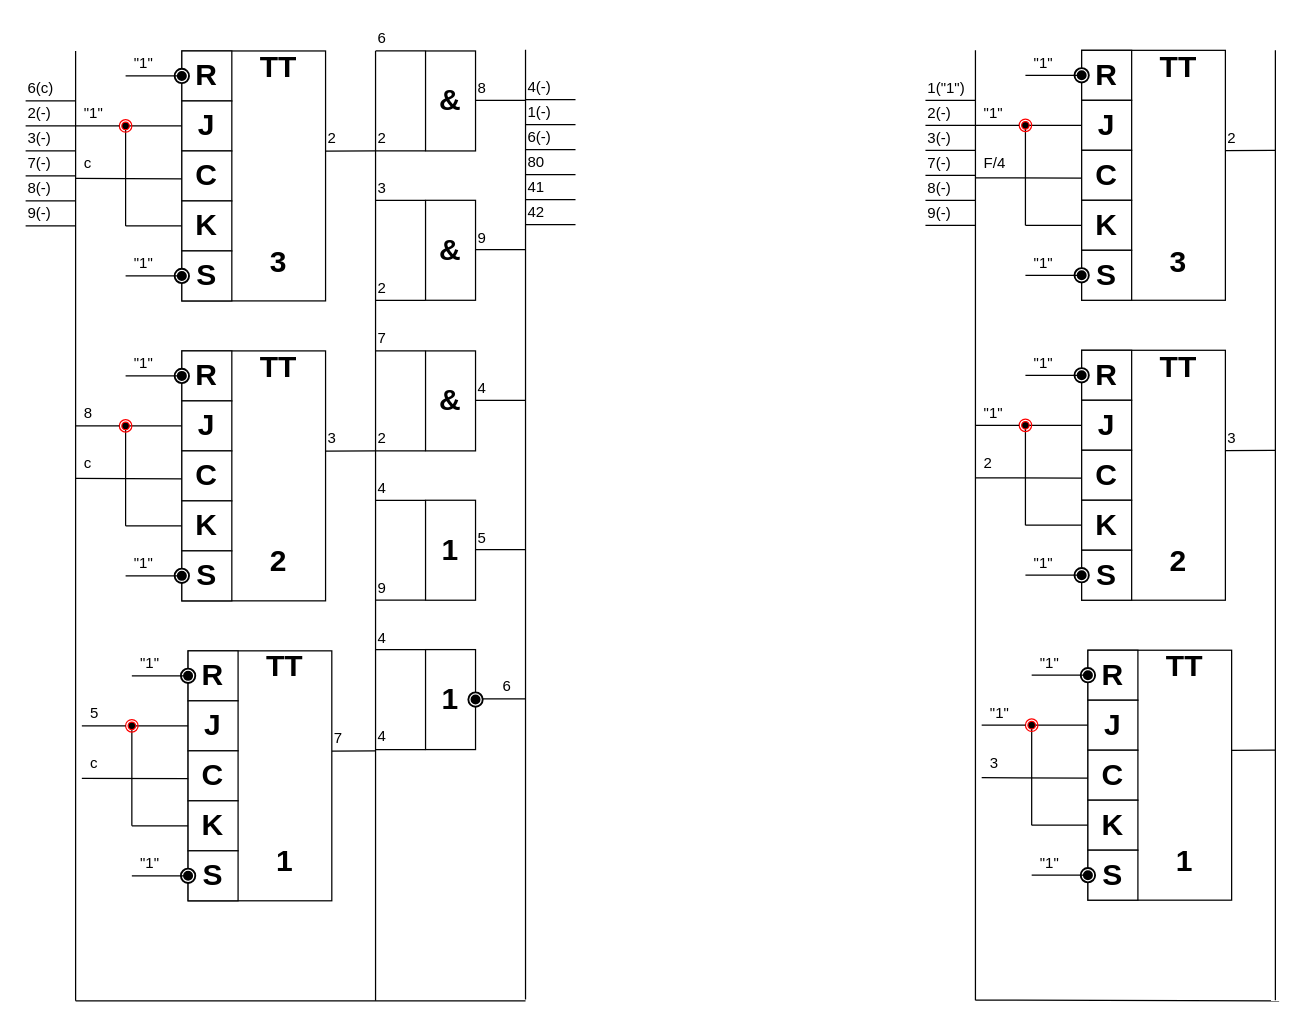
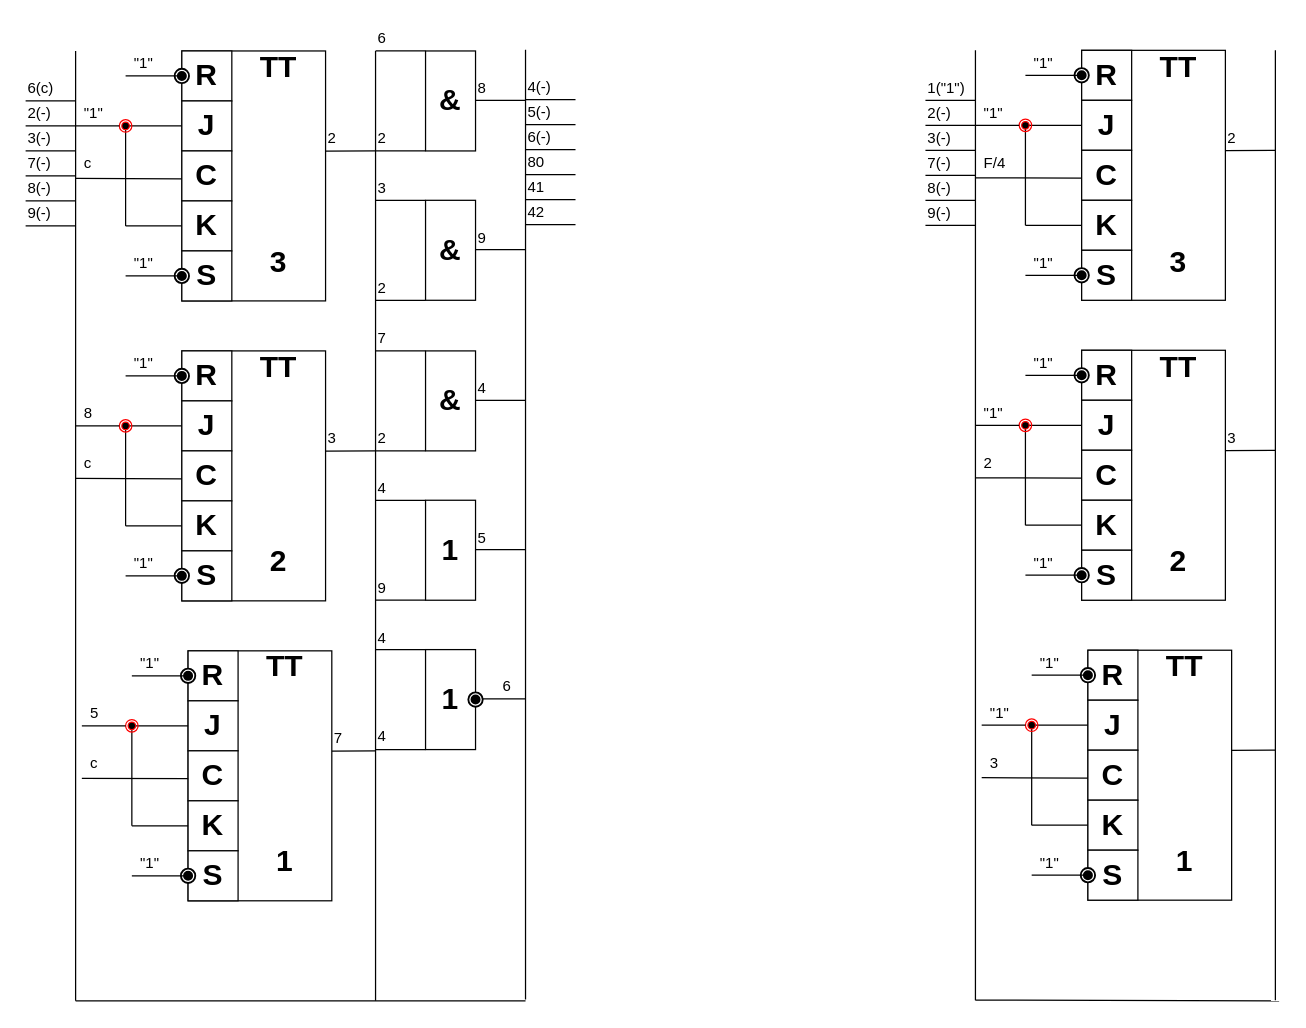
node "1(-)": label "1(-)" -> "5(-)"
